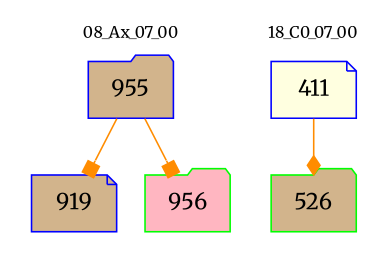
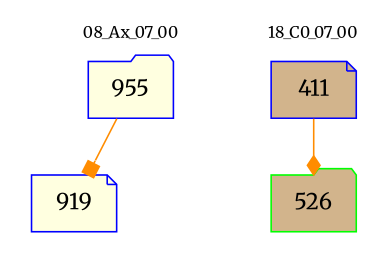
node "955": fillcolor tan -> lightyellow
node "411": fillcolor lightyellow -> tan
node "919": fillcolor tan -> lightyellow
node "956": removed
